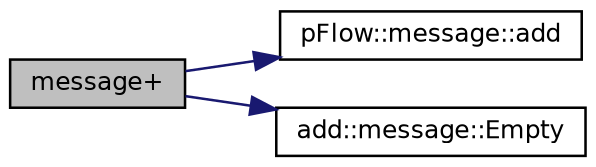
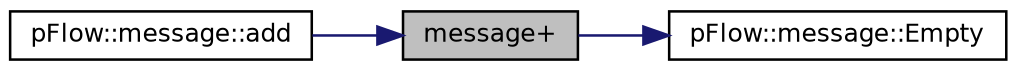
edge "message+" -> "pFlow::message::add": reversed
node "add::message::Empty": label "add::message::Empty" -> "pFlow::message::Empty"
